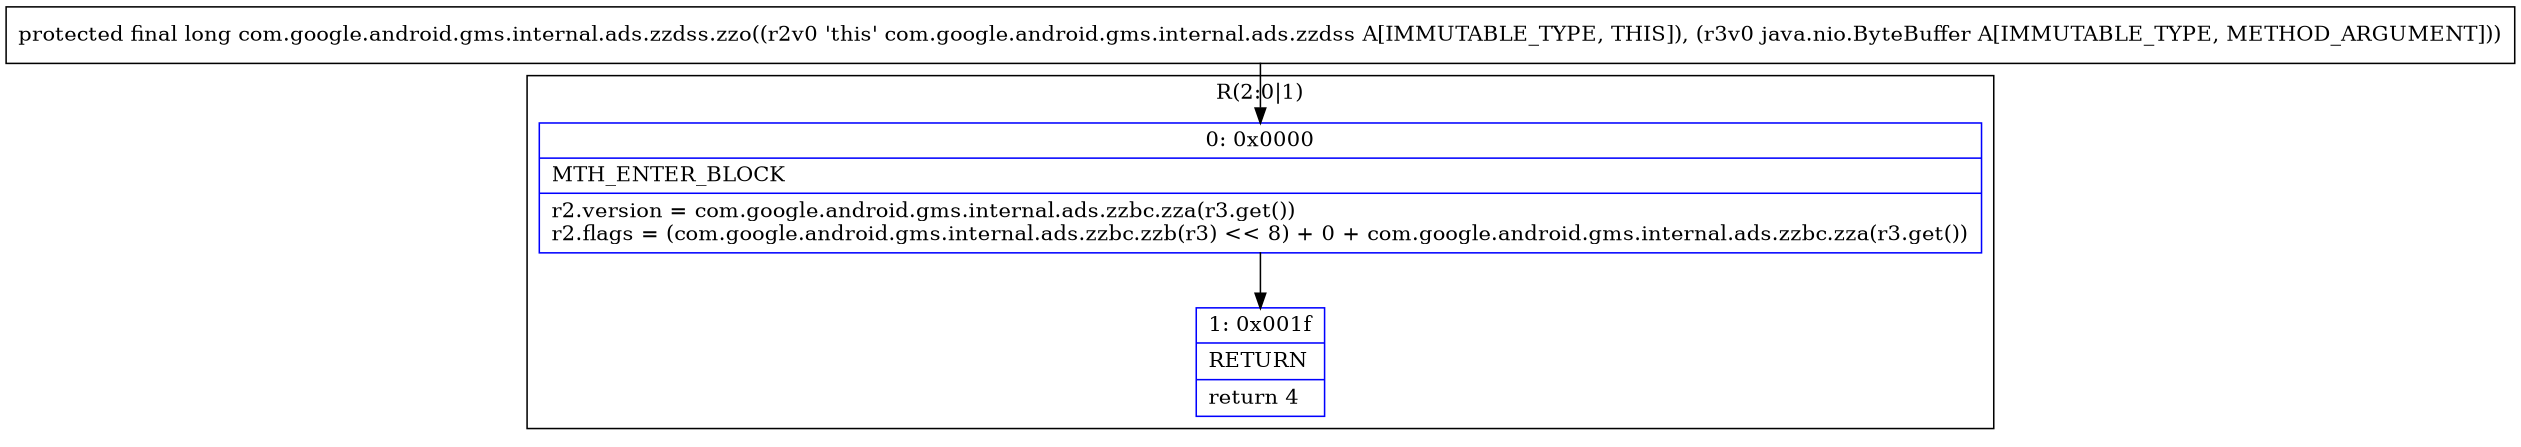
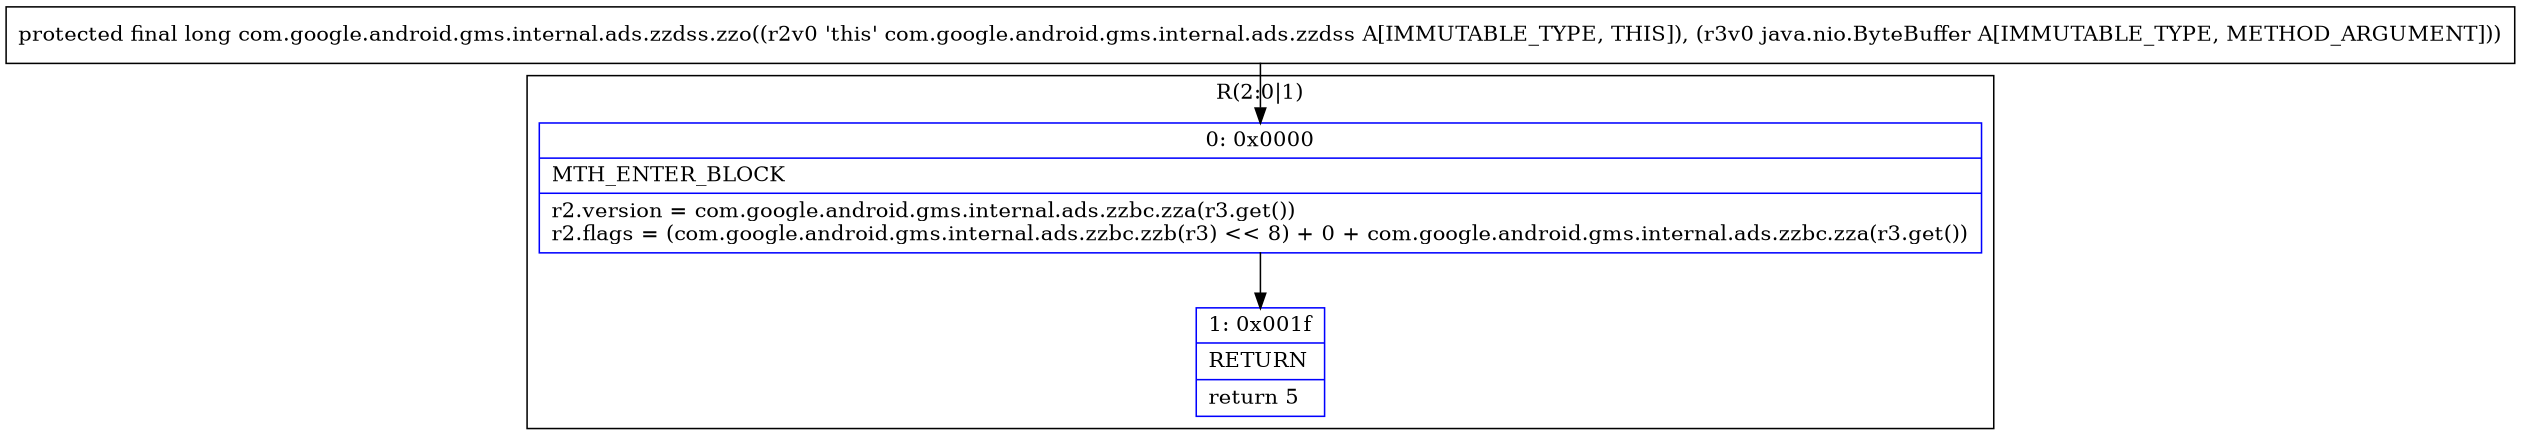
node "1: 0x001f": text "return 4" -> "return 5"
